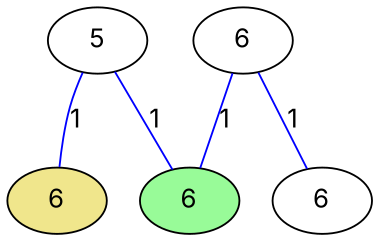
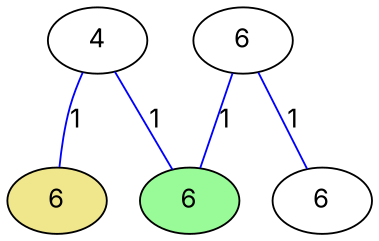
node "5": label "5" -> "4"
